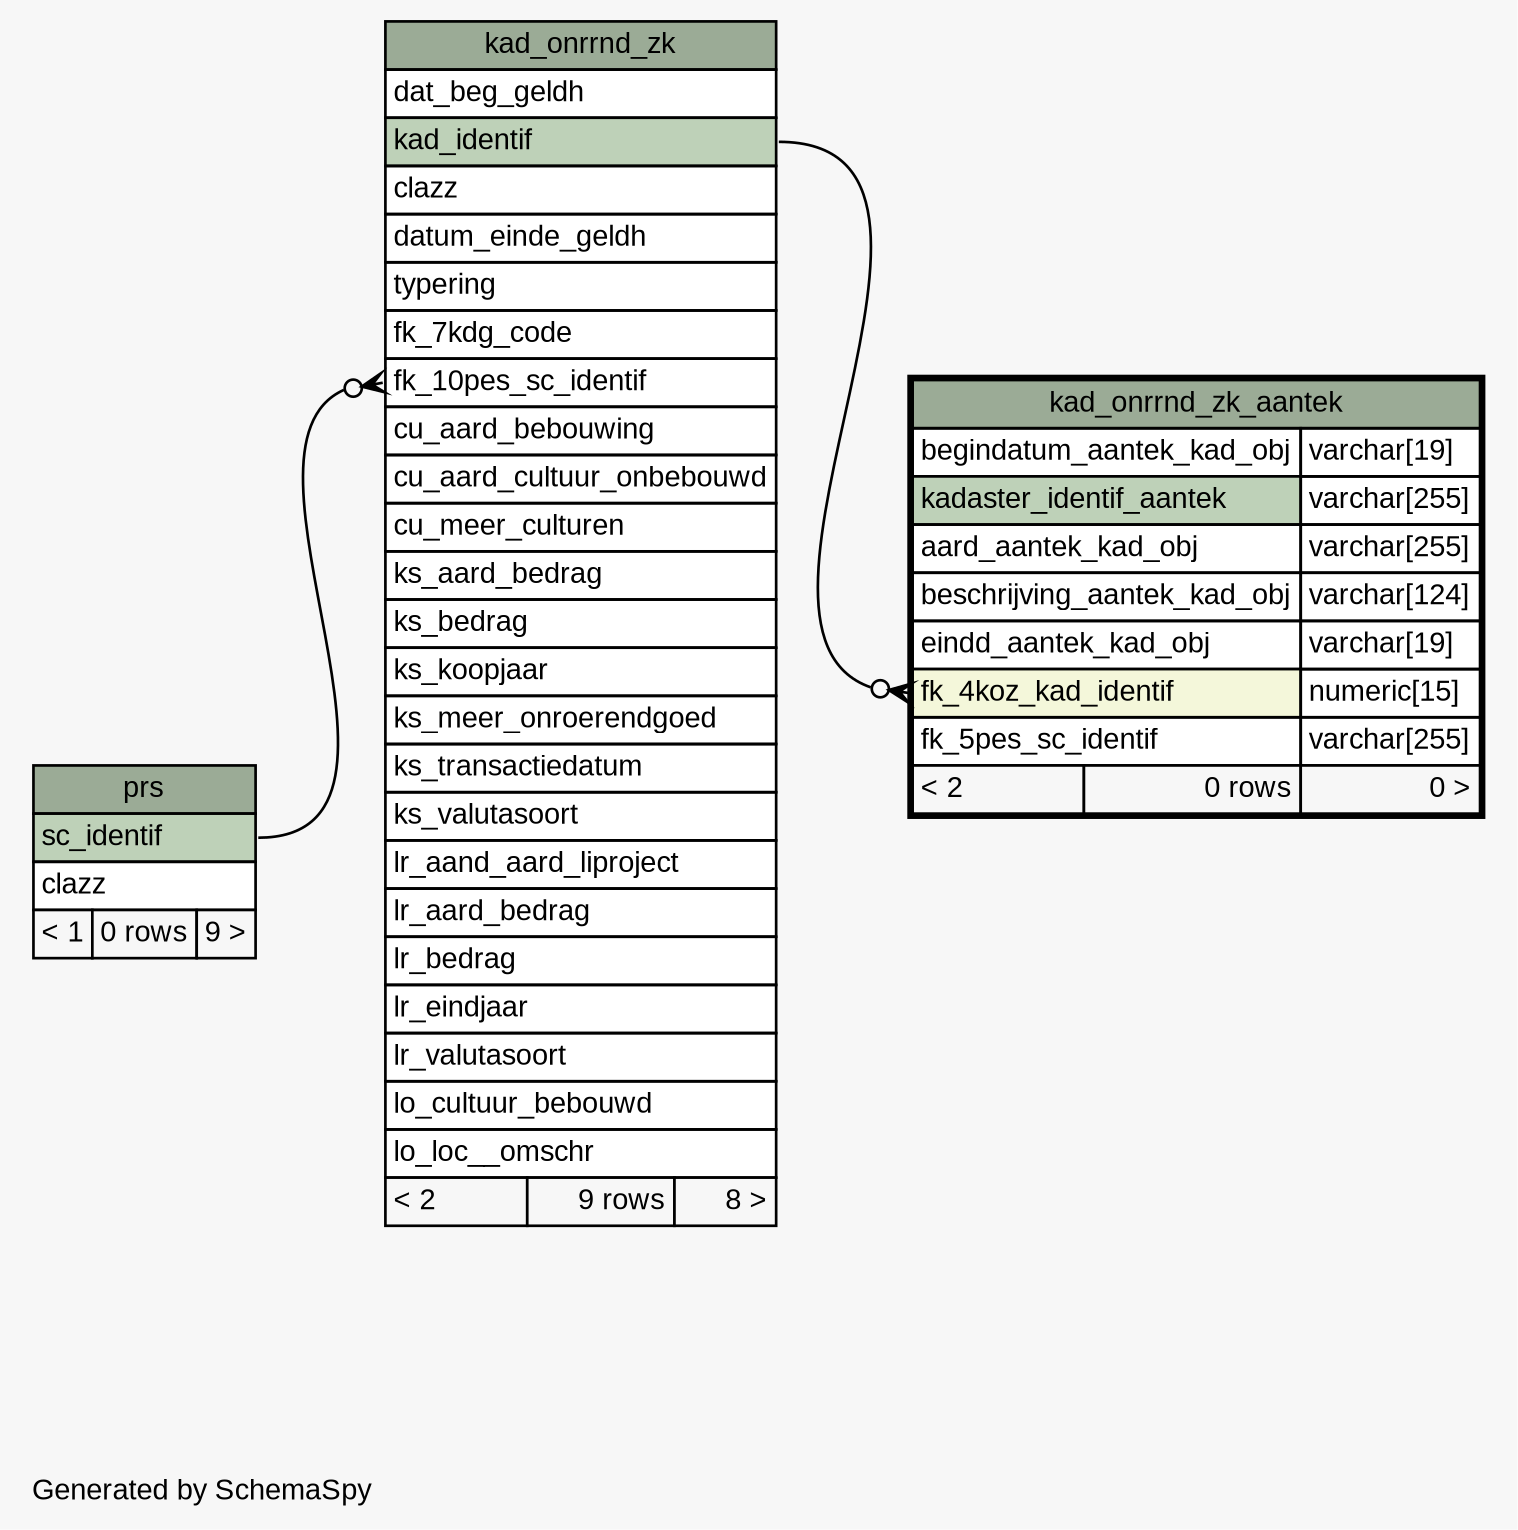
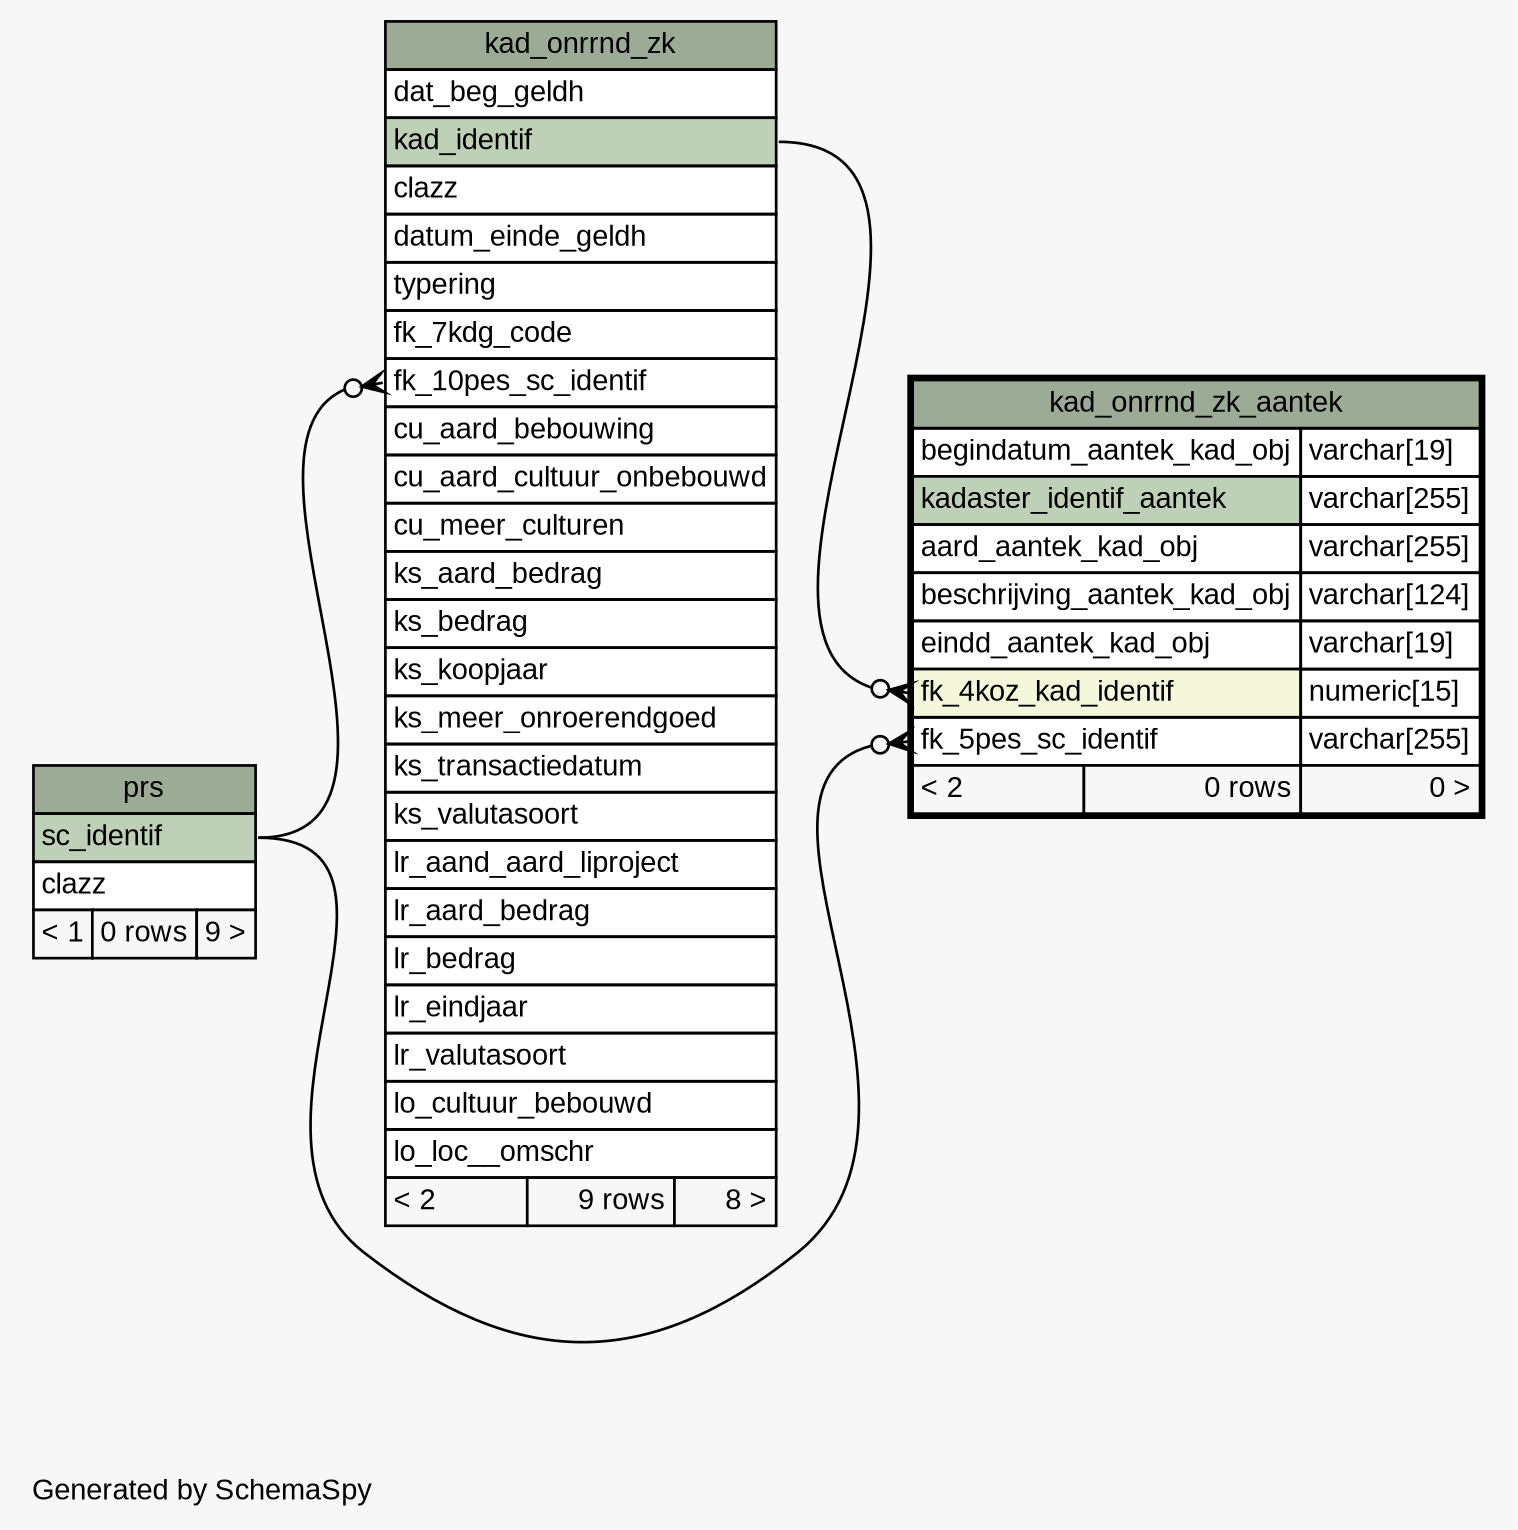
edge "prs" -> "kad_onrrnd_zk_aantek": added
